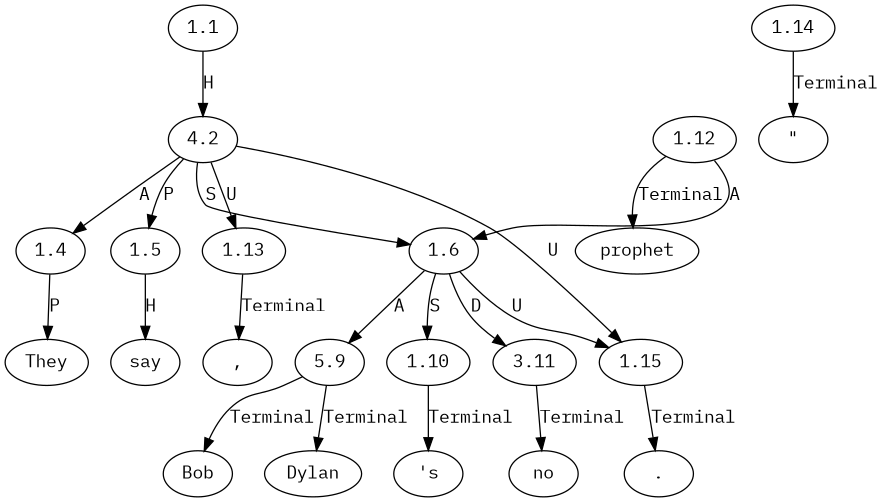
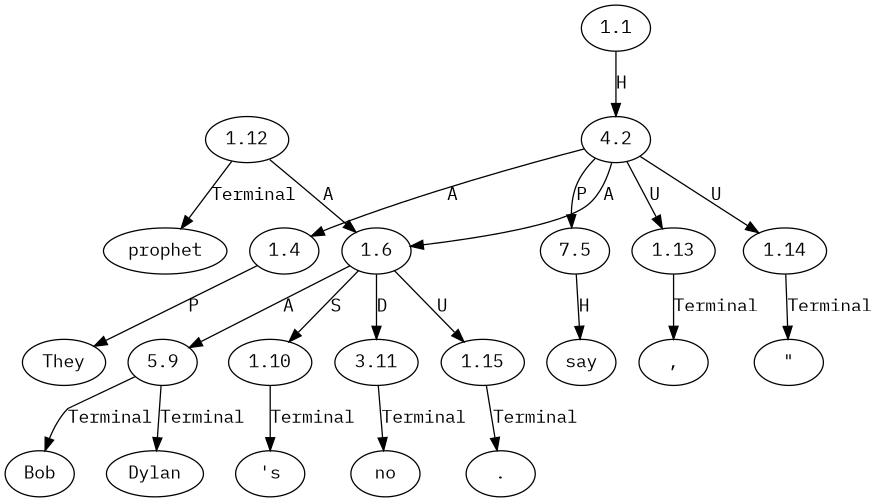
edge "4.2" -> "1.6": label "S" -> "A"
edge "4.2" -> "1.15": now "4.2" -> "1.14"
node "1.5": label "1.5" -> "7.5"
